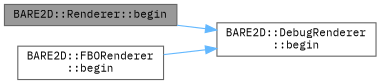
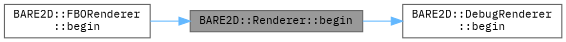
edge "BARE2D::FBORenderer ::begin" -> "BARE2D::DebugRenderer ::begin": now "BARE2D::FBORenderer ::begin" -> "BARE2D::Renderer::begin"
